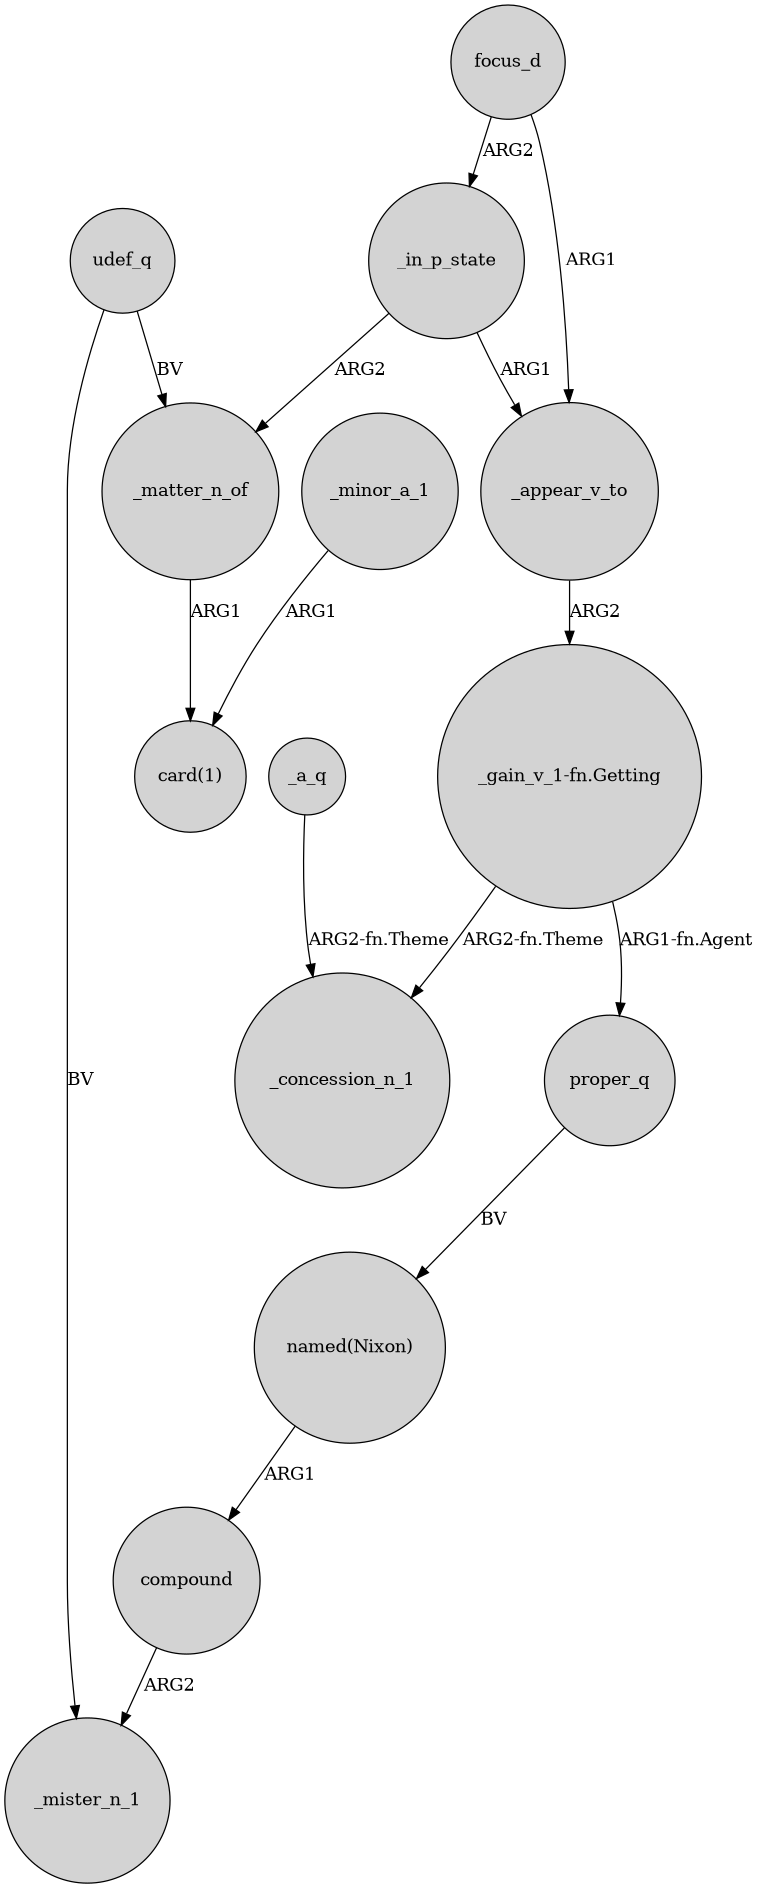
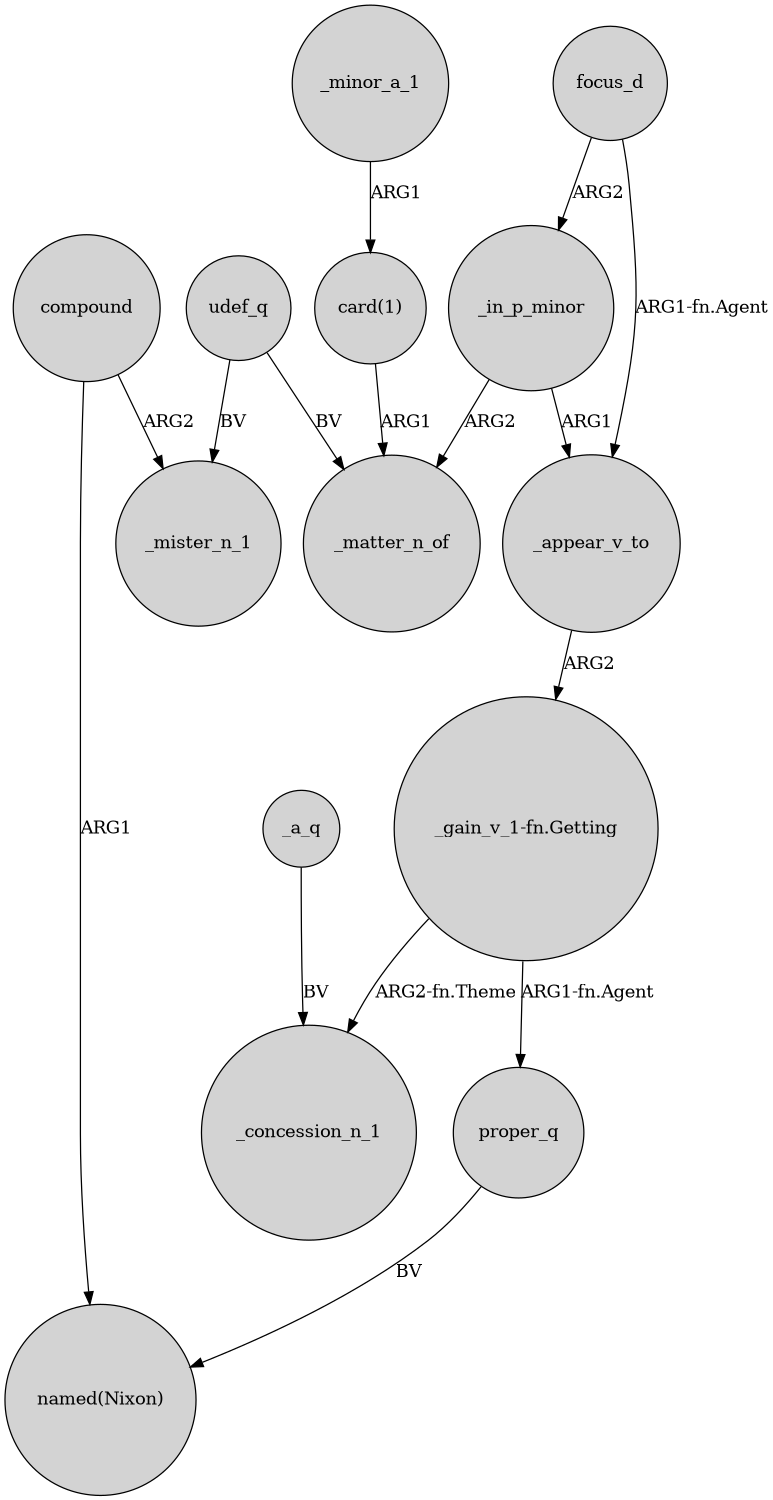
node "_in_p_state": label "_in_p_state" -> "_in_p_minor"
edge "focus_d" -> "_appear_v_to": label "ARG1" -> "ARG1-fn.Agent"
edge "_matter_n_of" -> "card(1)": reversed
edge "_a_q" -> "_concession_n_1": label "ARG2-fn.Theme" -> "BV"
edge "named(Nixon)" -> "compound": reversed
